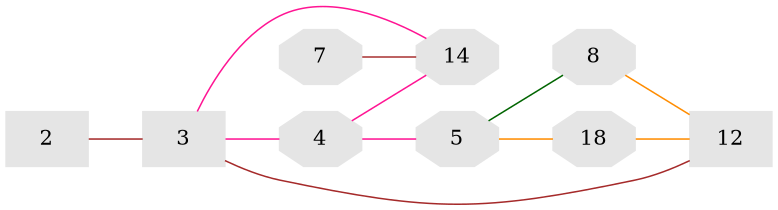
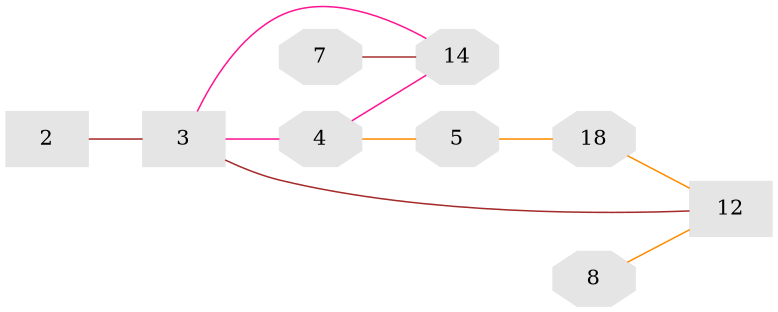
edge "8" -- "5": removed
edge "4" -- "5": color deeppink -> darkorange
